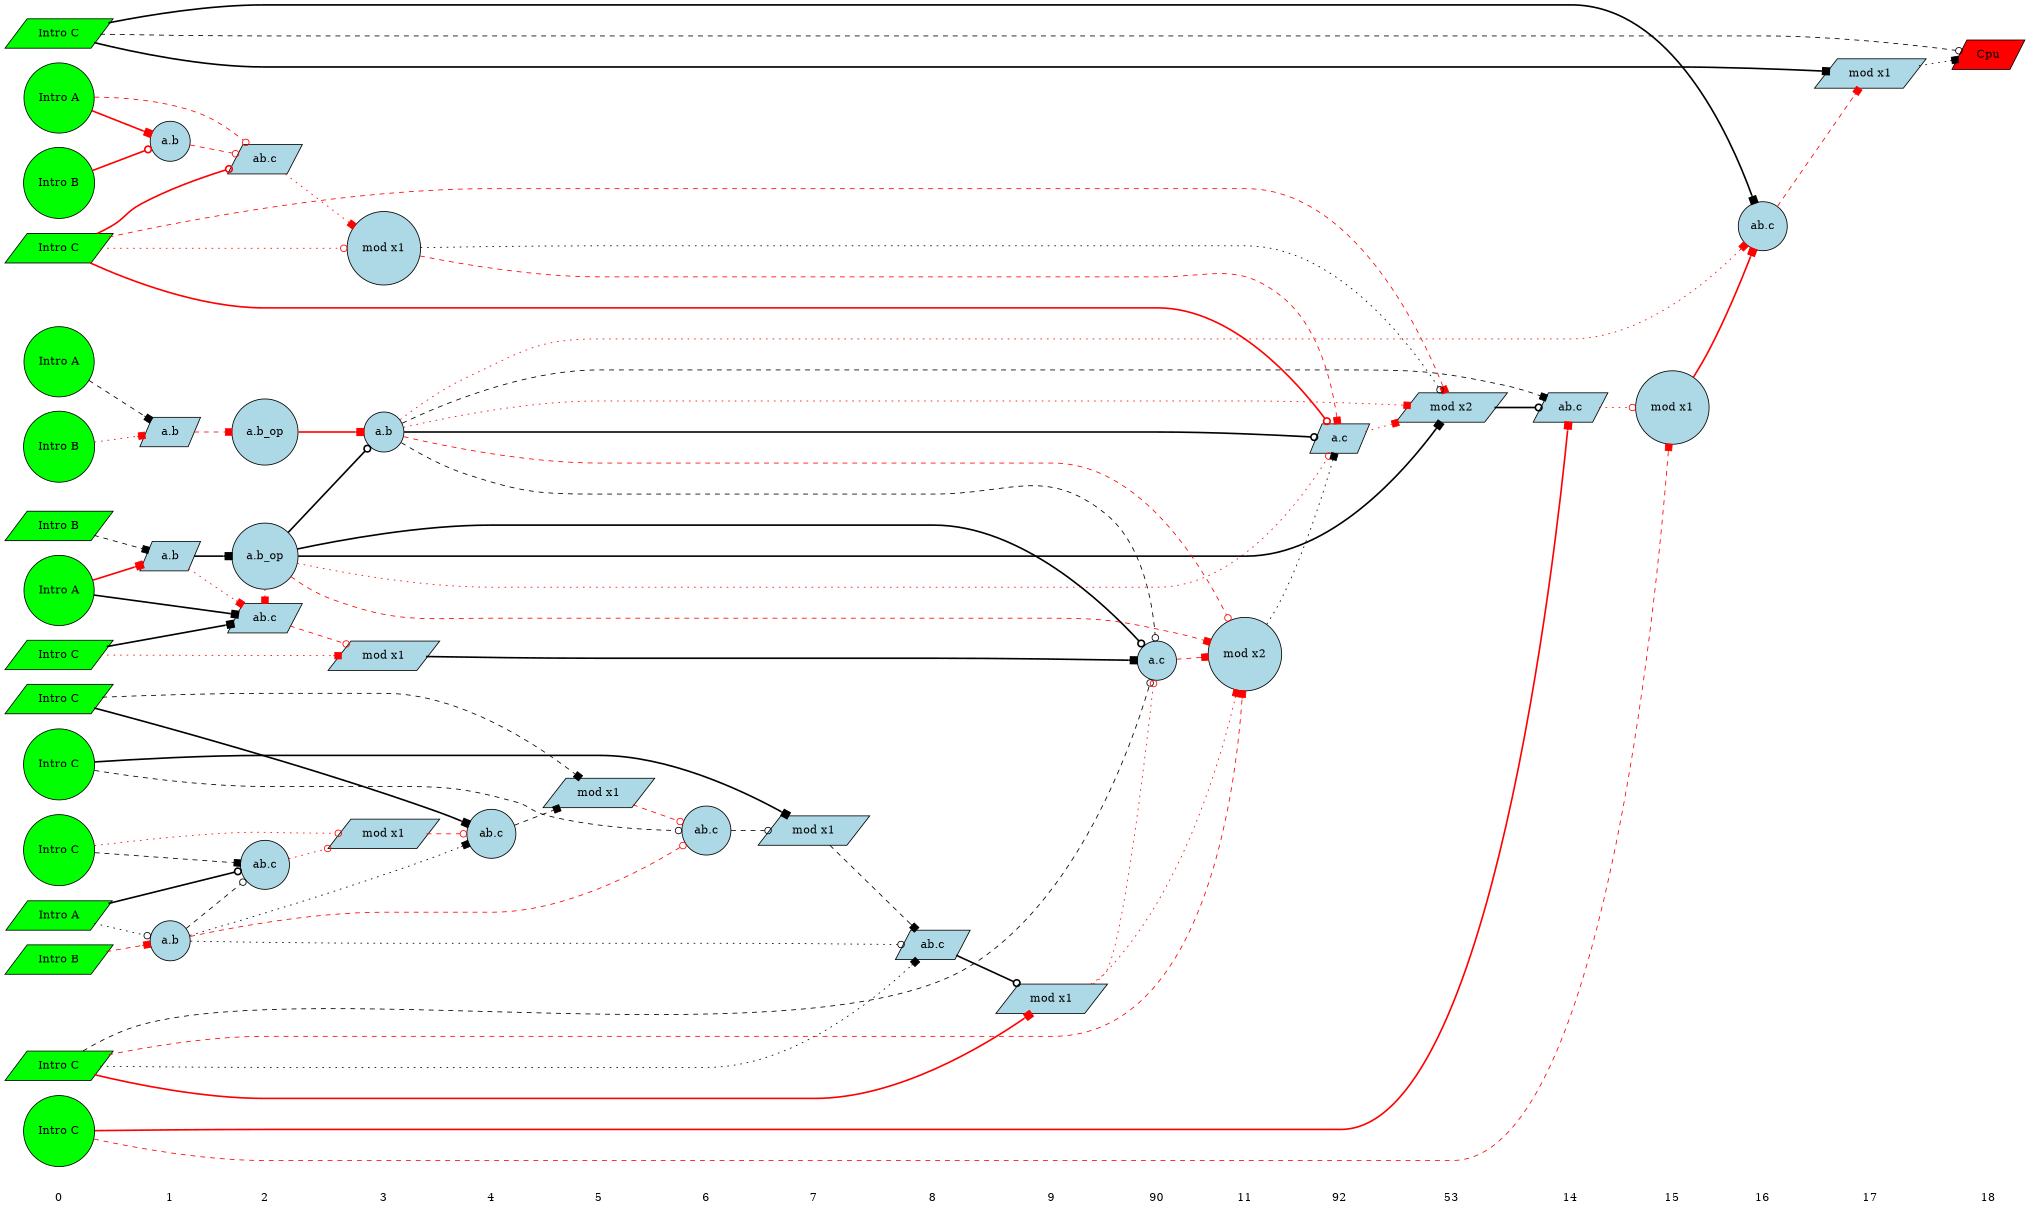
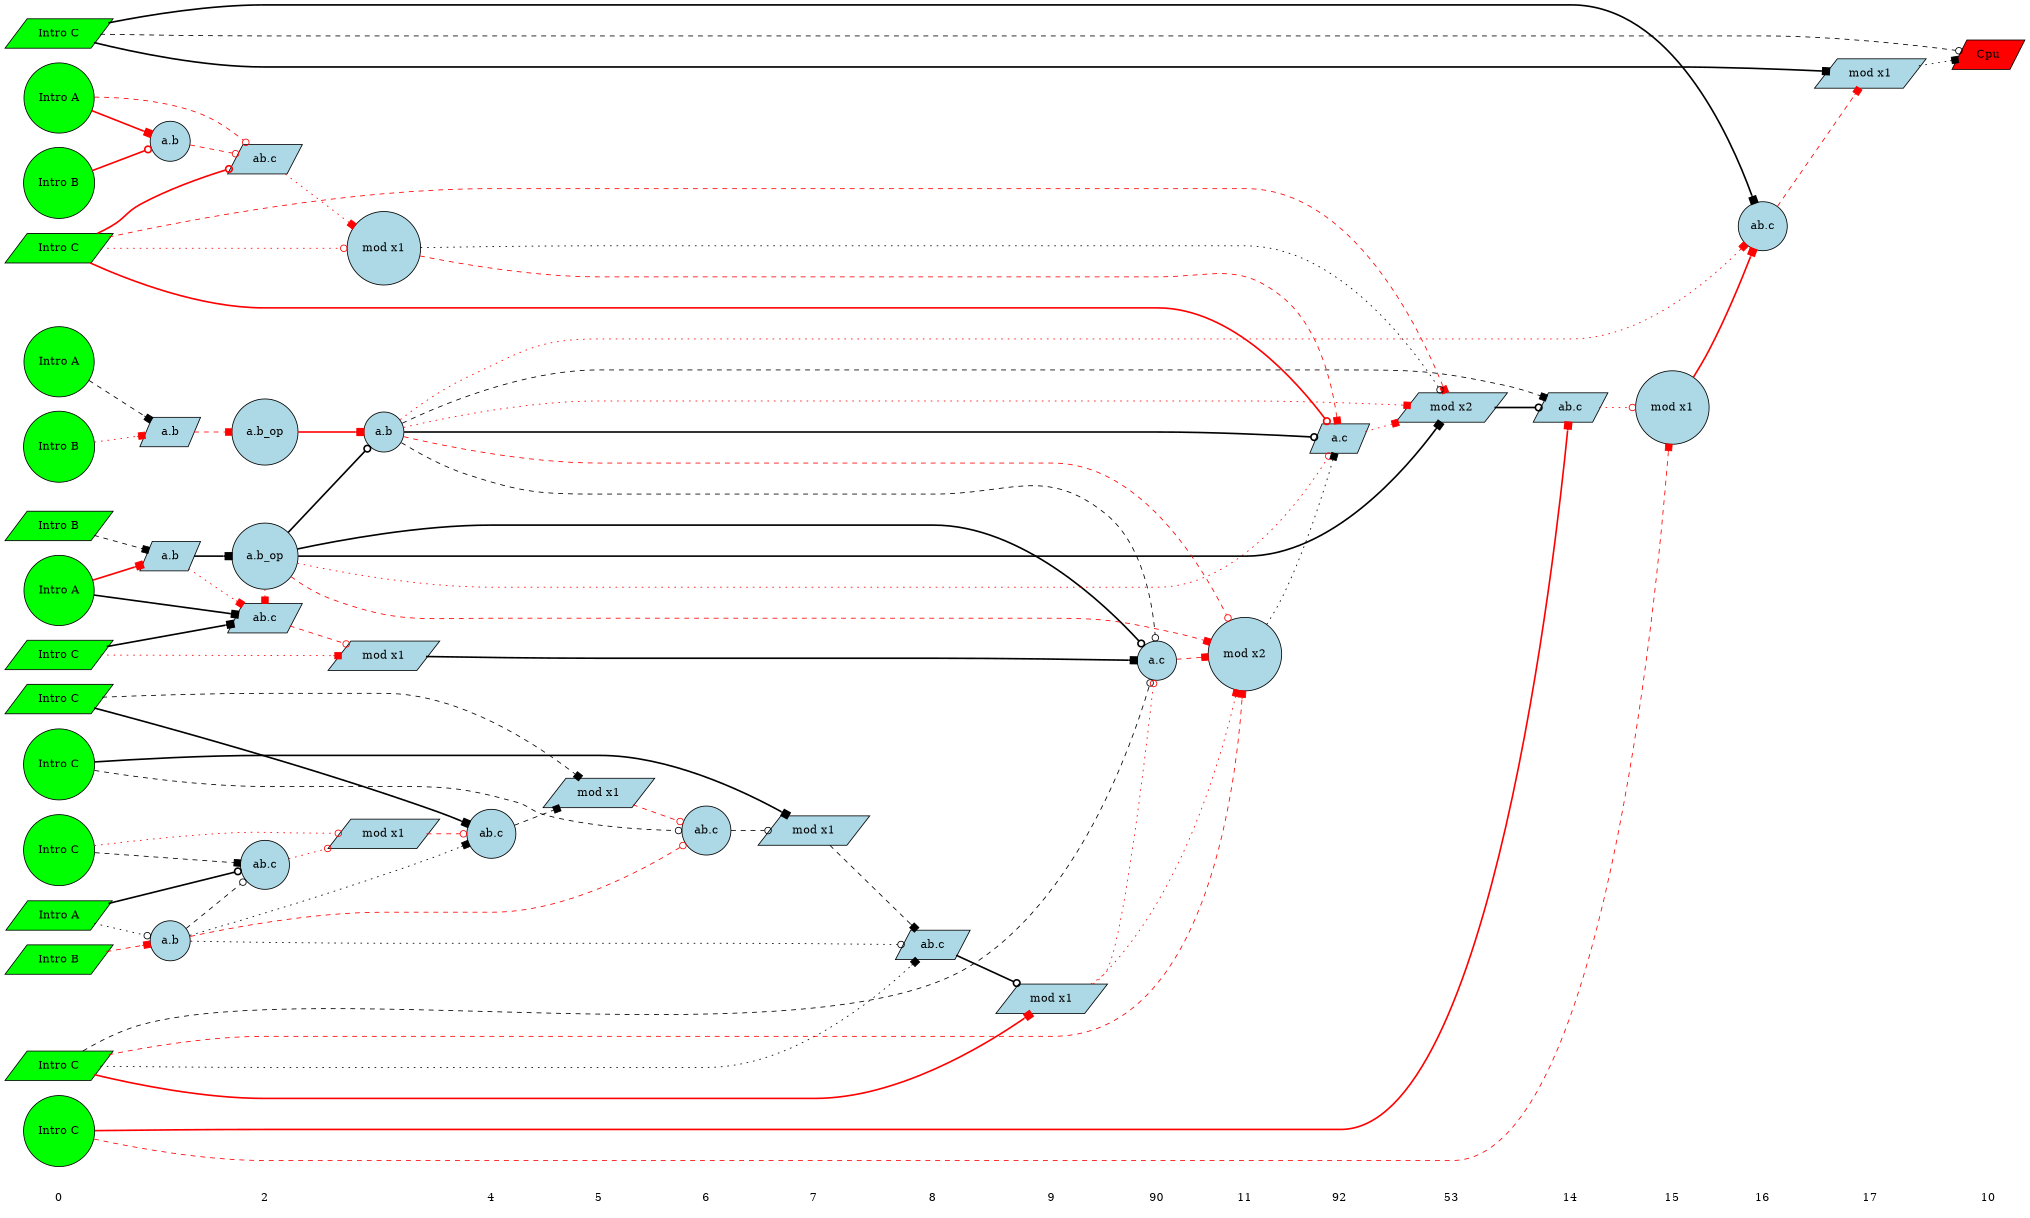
node "1": removed
node "3": removed
node "18": label "18" -> "10"
